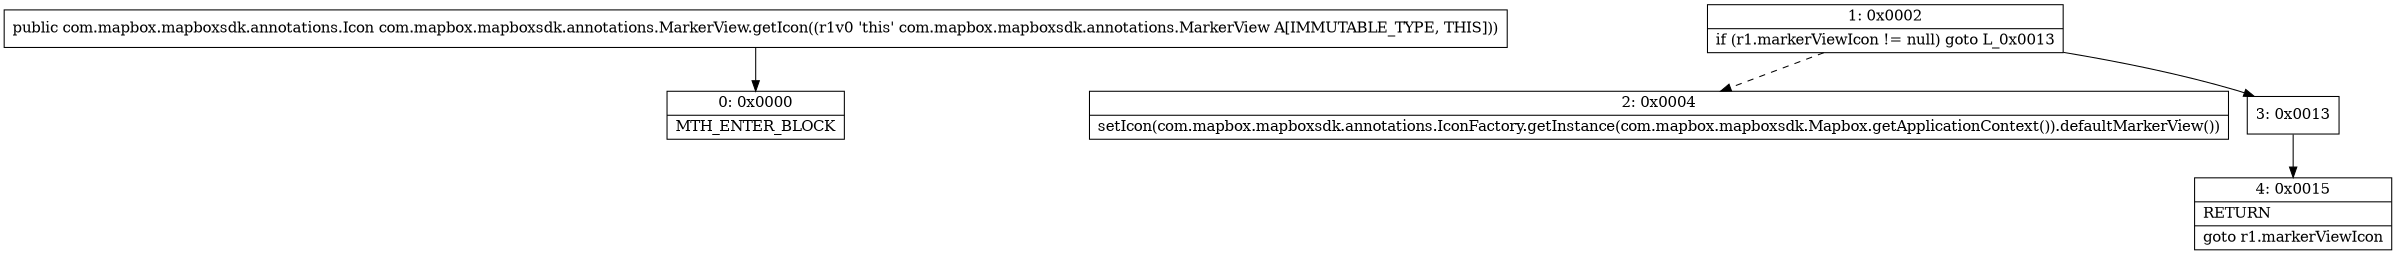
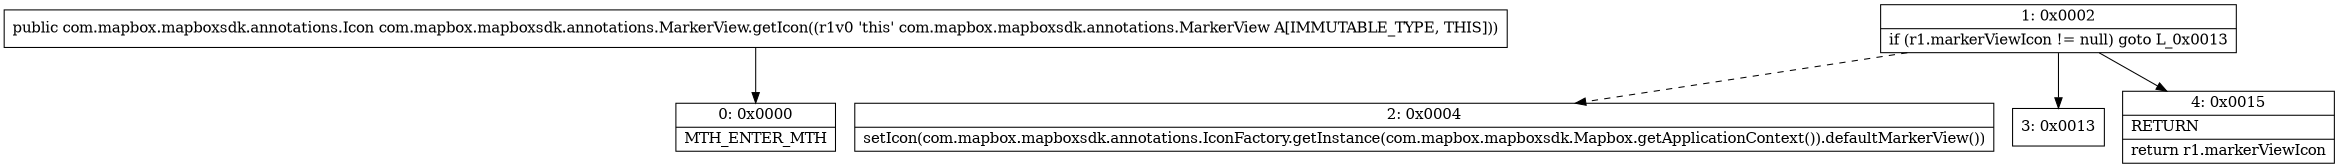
node "0: 0x0000": text "MTH_ENTER_BLOCK" -> "MTH_ENTER_MTH"
edge "3: 0x0013" -> "4: 0x0015": now "1: 0x0002" -> "4: 0x0015"
node "4: 0x0015": text "goto r1.markerViewIcon" -> "return r1.markerViewIcon"
